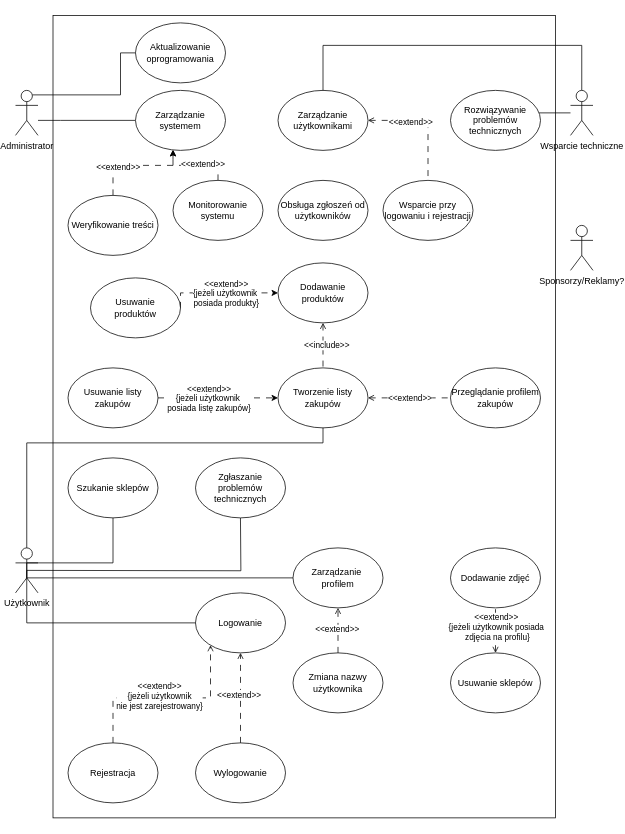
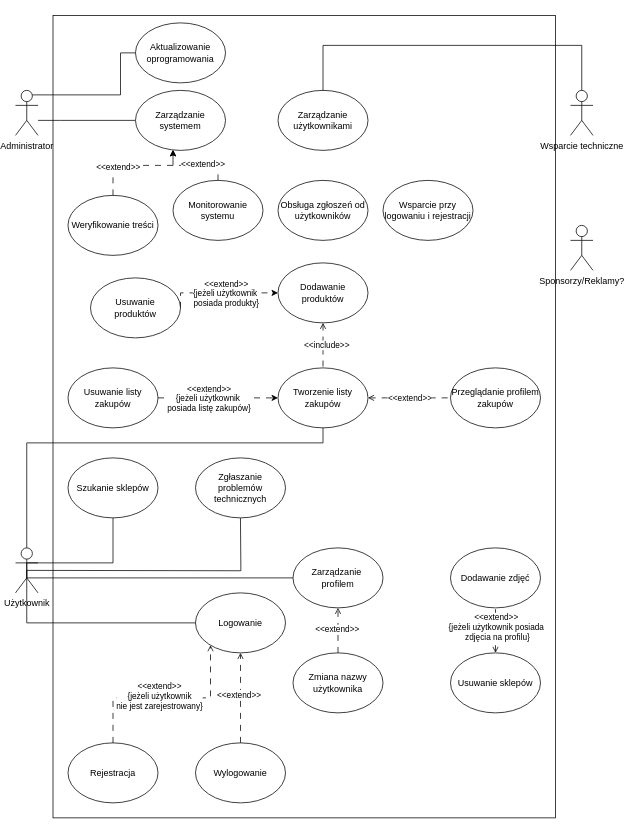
edge "Wsparcie techniczne" -- "Rozwiązywanie problemów technicznych": removed
edge "Wsparcie przy logowaniu i rejestracji" -> "Zarządzanie użytkownikami": removed, label "<<extend>>"
node "Rozwiązywanie problemów technicznych": removed
